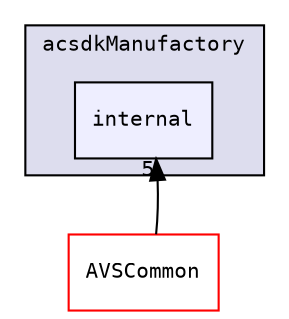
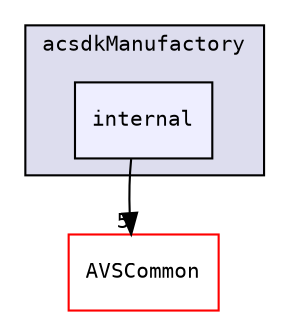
edge "AVSCommon" -> "internal": reversed
